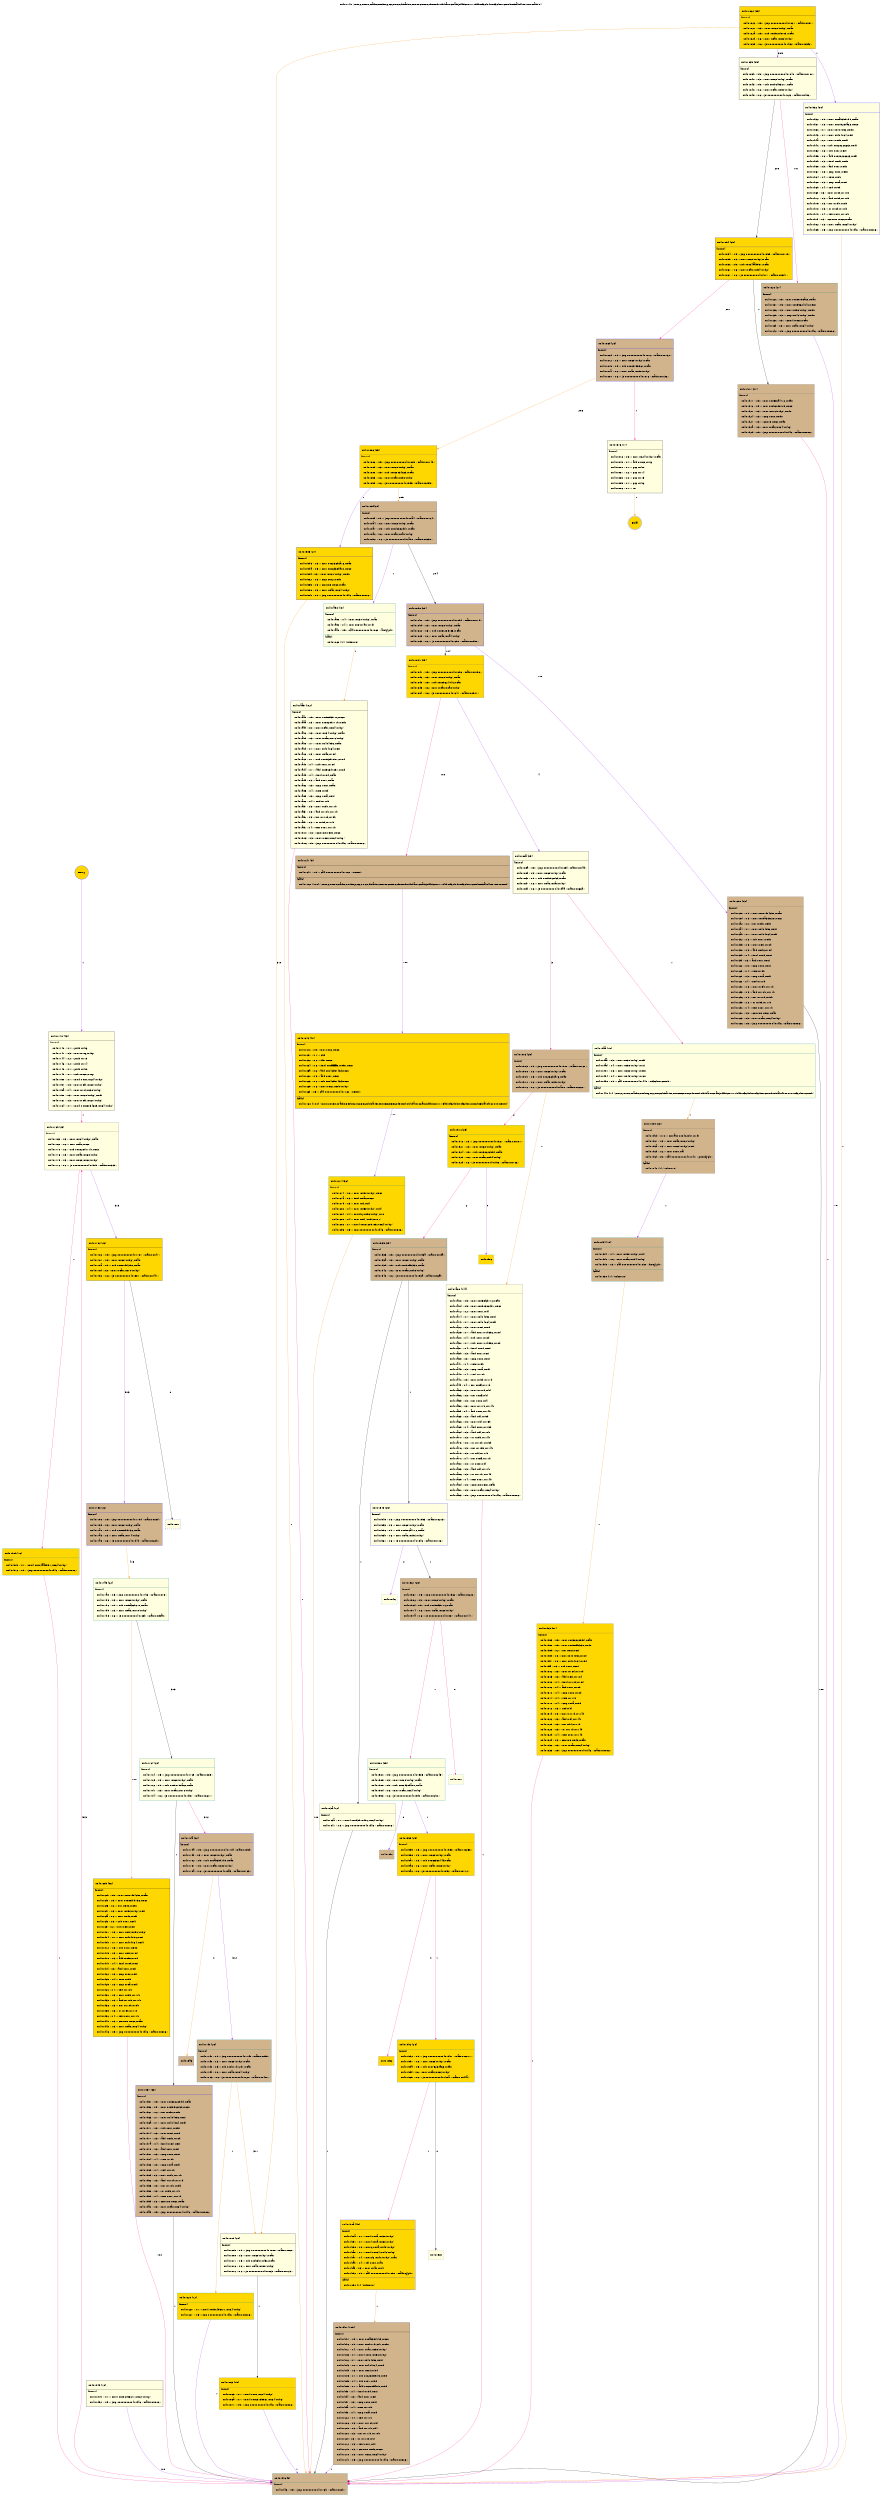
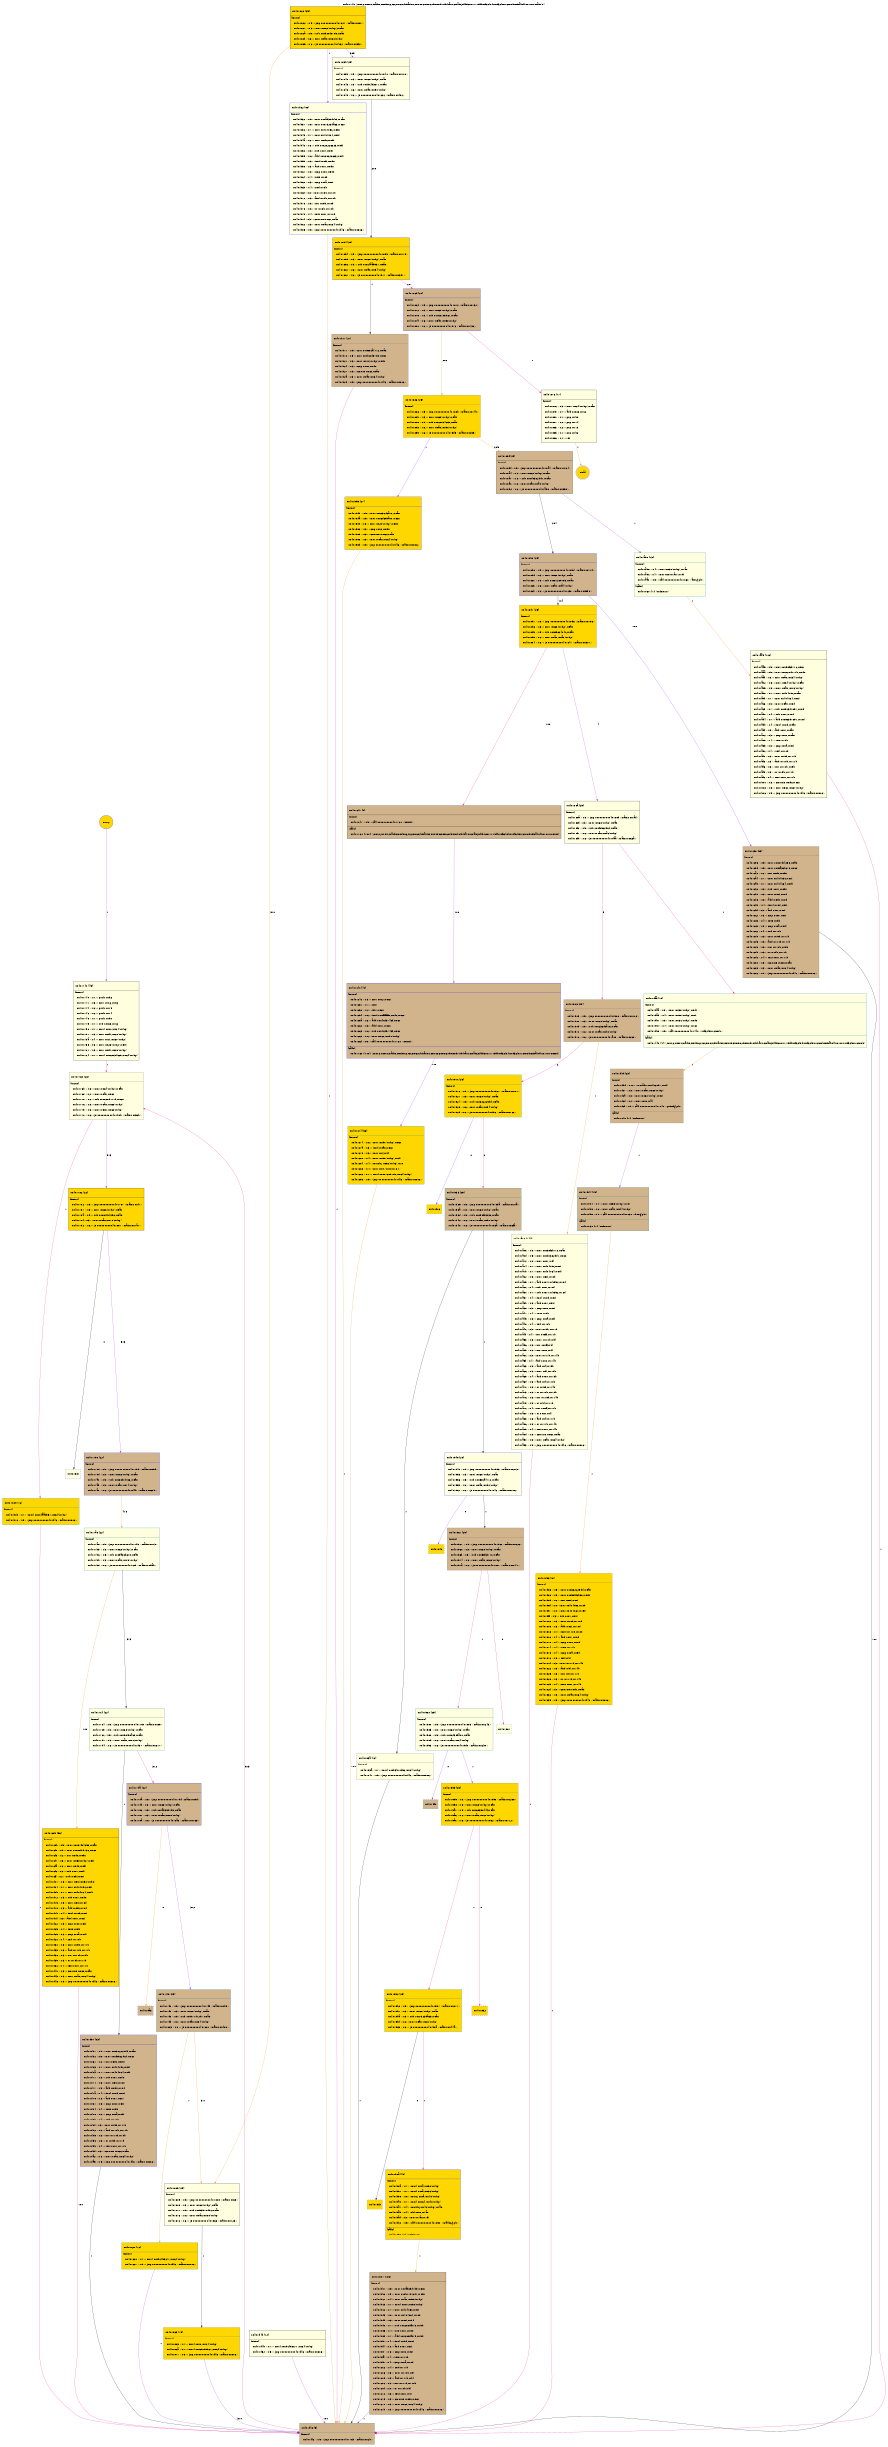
node "0x401c2c [27]": removed
node "0x401c4c [40]": fillcolor gold -> tan
node "0x401e46": fillcolor lightyellow -> gold
node "0x4019cb": fillcolor lightyellow -> gold
edge "0x401e63 [19]" -> "0x401f46 [5]": label " 1" -> " 310"
